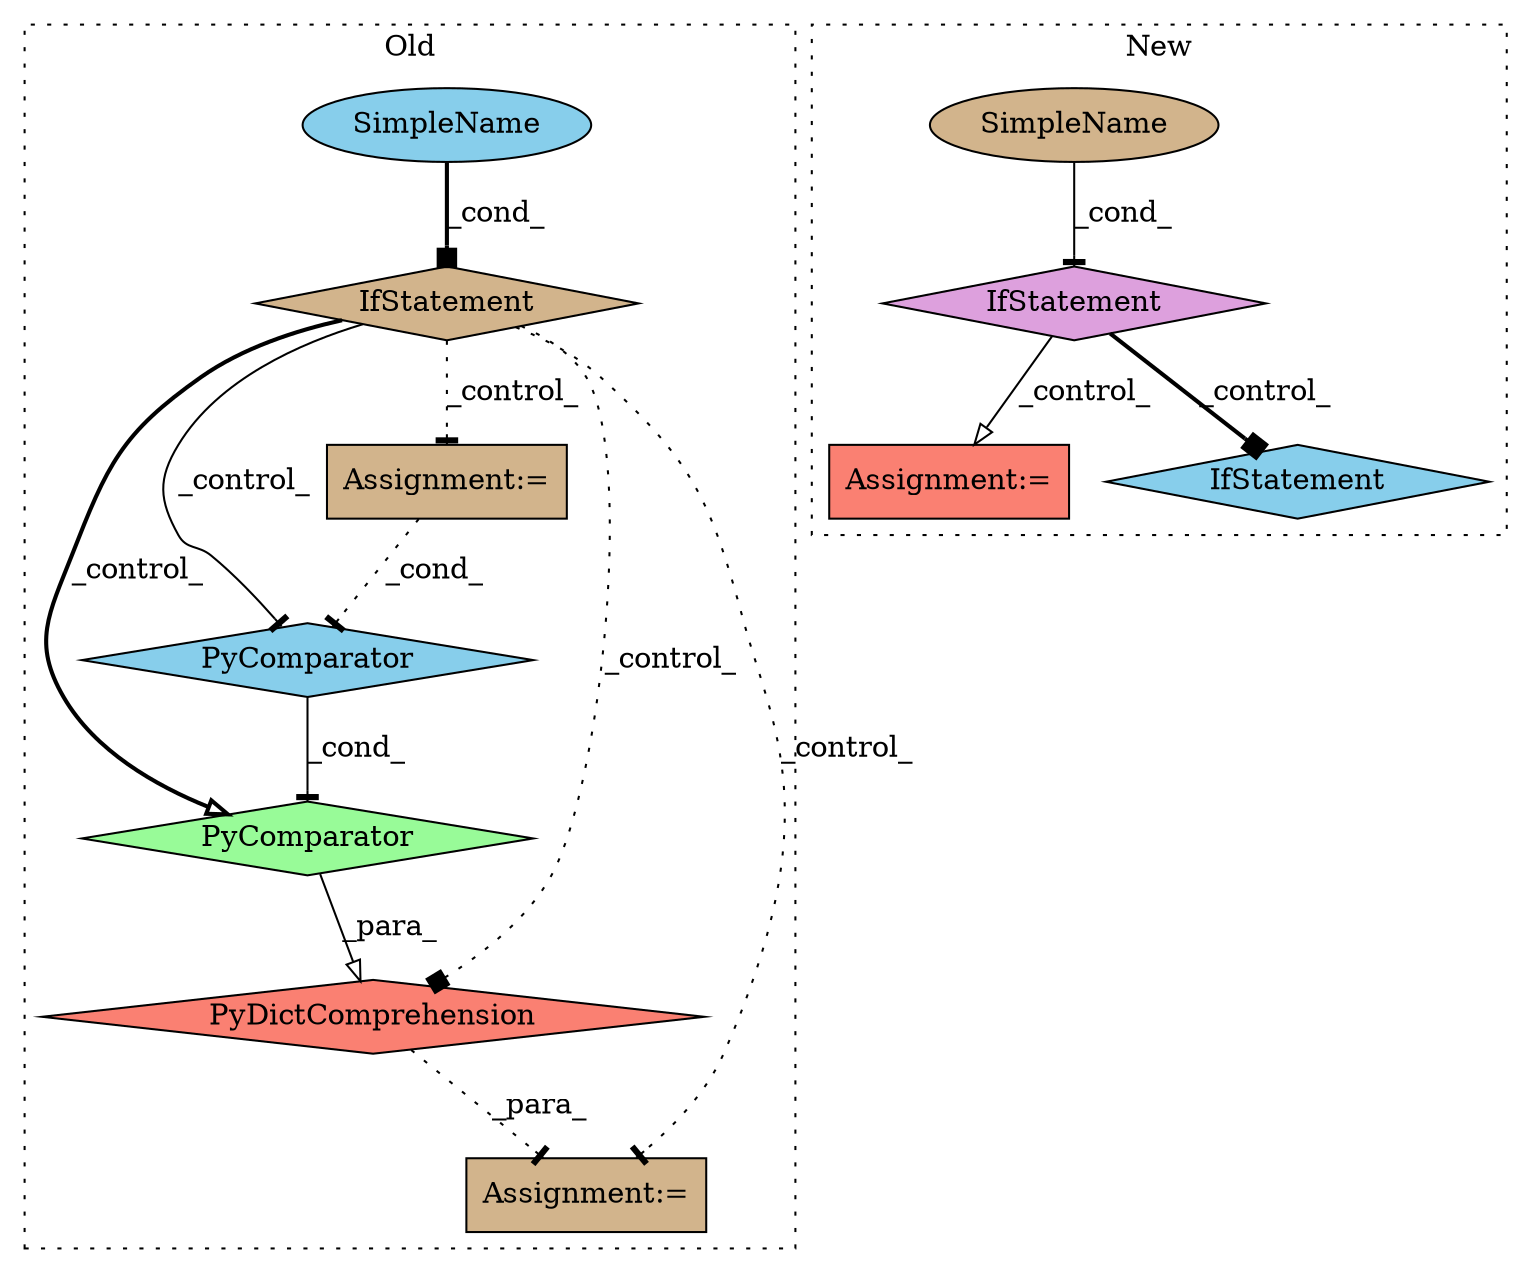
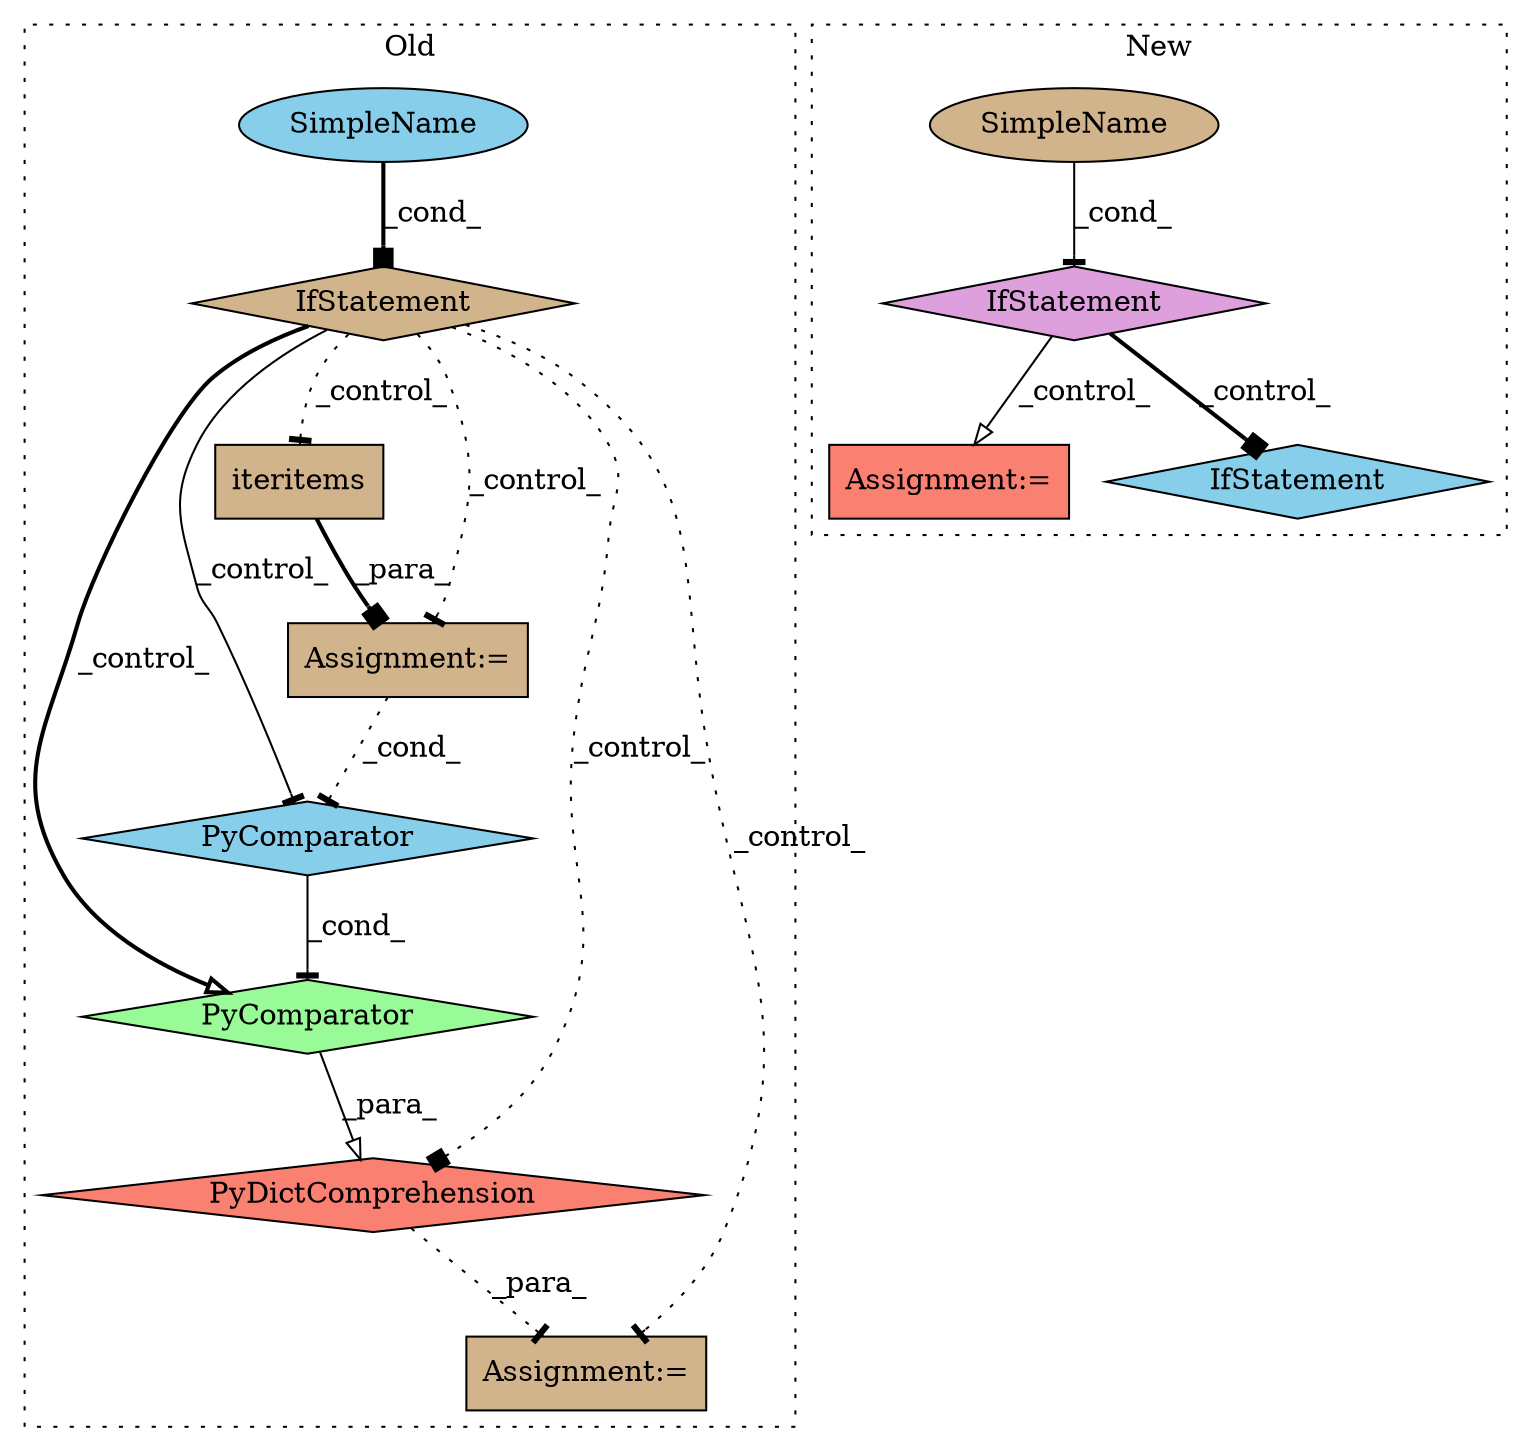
node "iteritems": added
